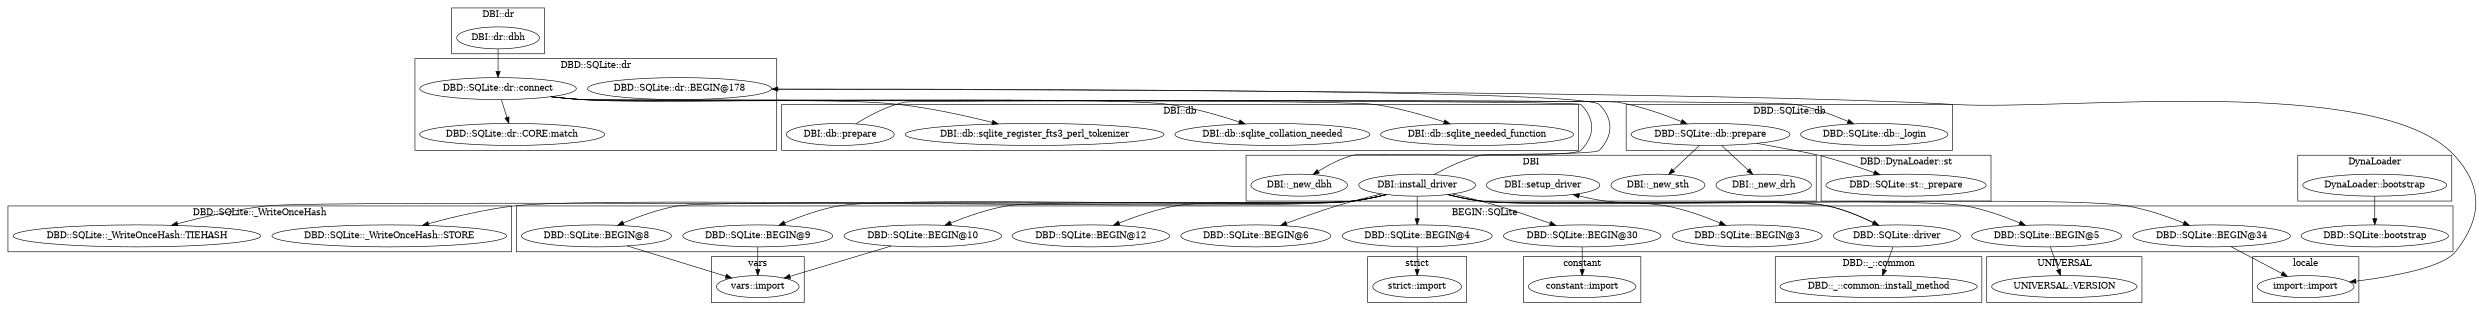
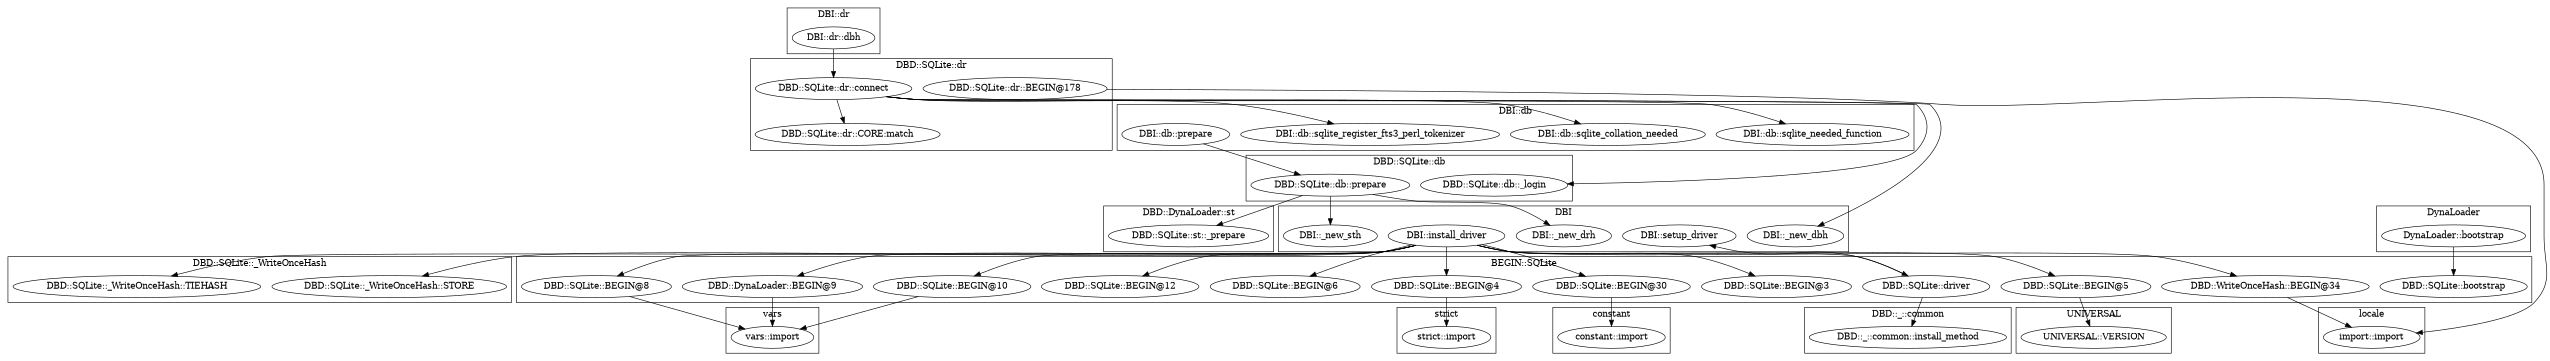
edge "DBI::install_driver" -> "DBD::SQLite::dr::BEGIN@178": removed
node "DBD::SQLite::BEGIN@9": label "DBD::SQLite::BEGIN@9" -> "DBD::DynaLoader::BEGIN@9"
node "DBD::SQLite::BEGIN@34": label "DBD::SQLite::BEGIN@34" -> "DBD::WriteOnceHash::BEGIN@34"
